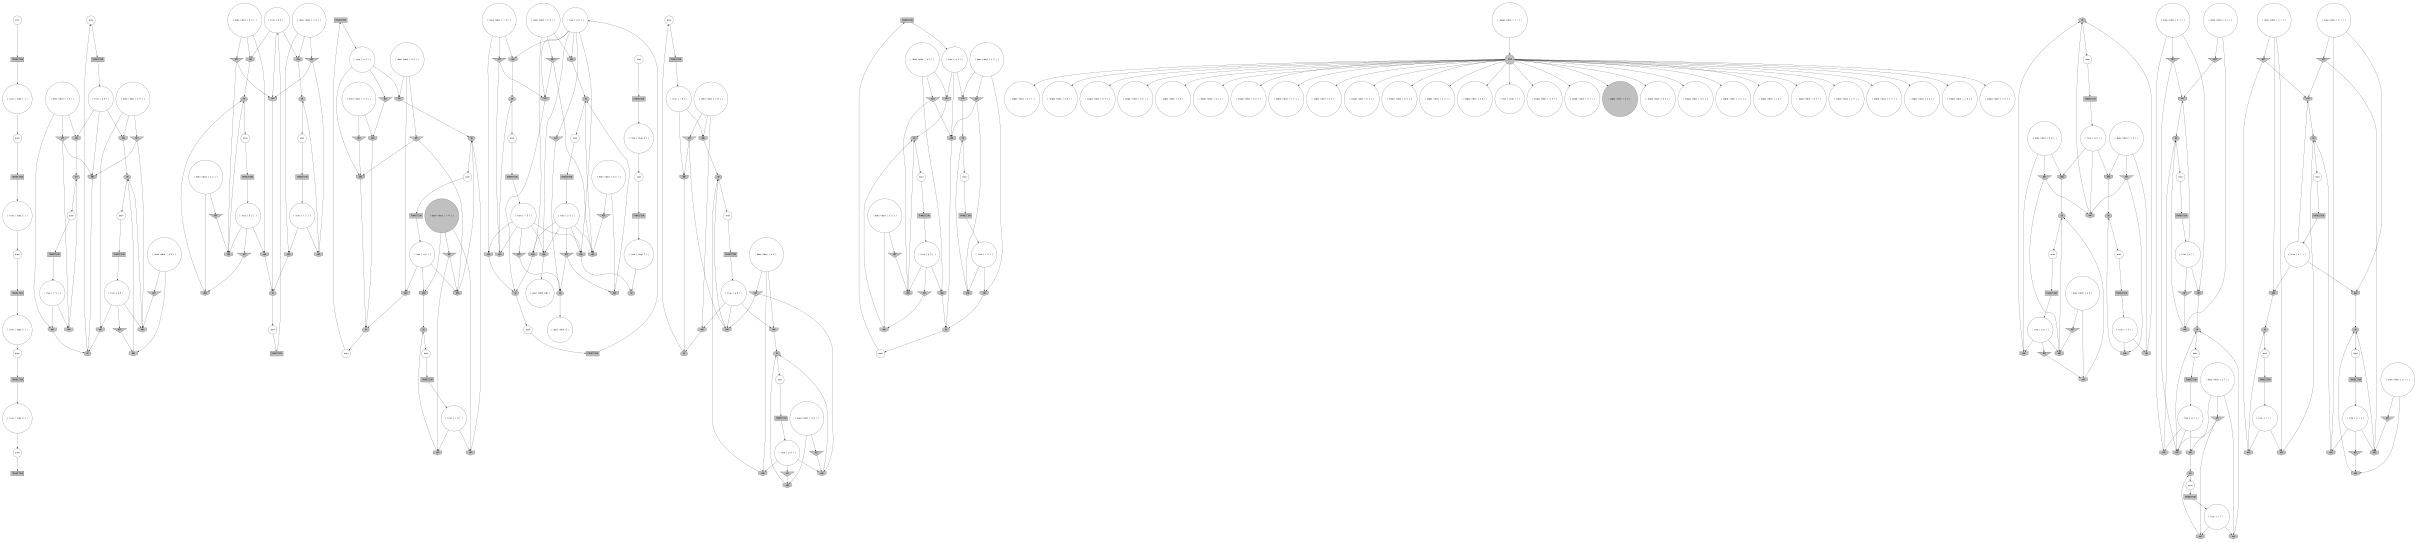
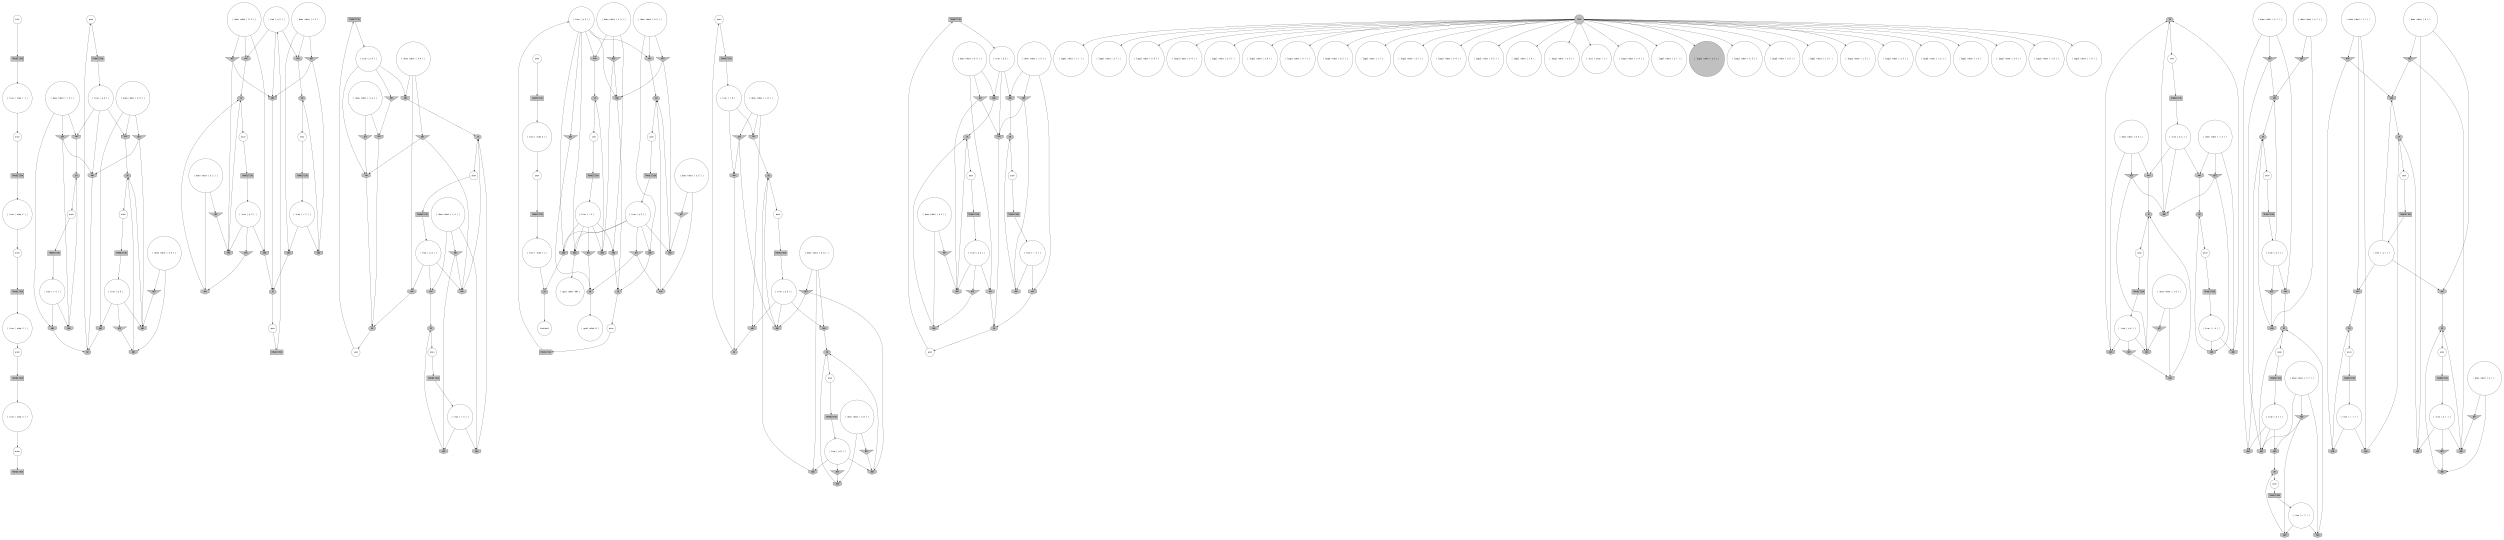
edge "( legal robot ( c 1 ) )" -> "TRUE": reversed
node "( does robot ( c 4 ) )": fillcolor grey -> white
node "terminal": added
